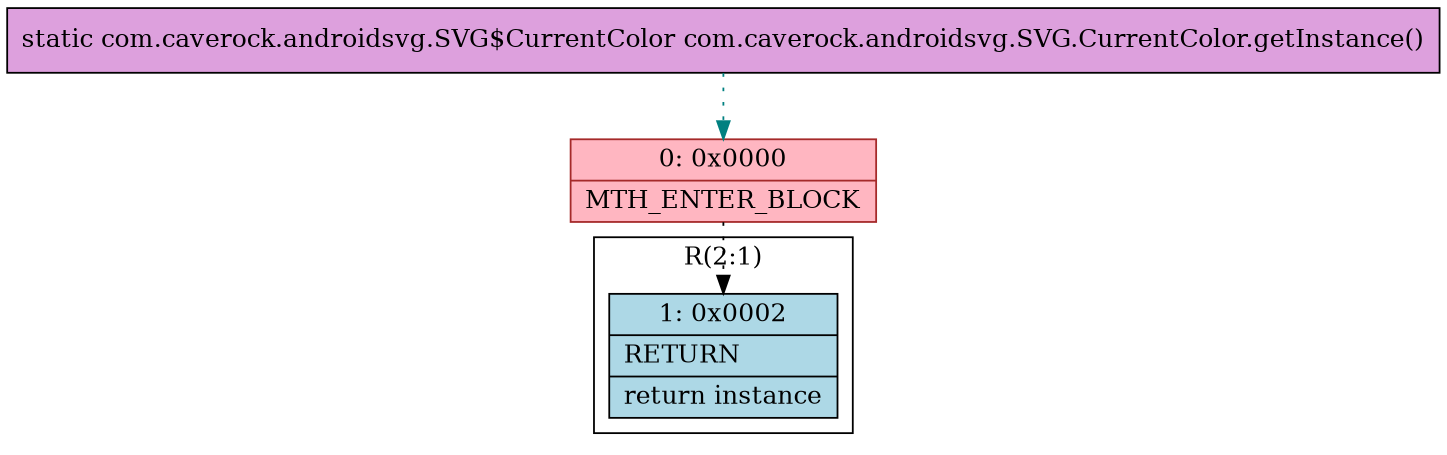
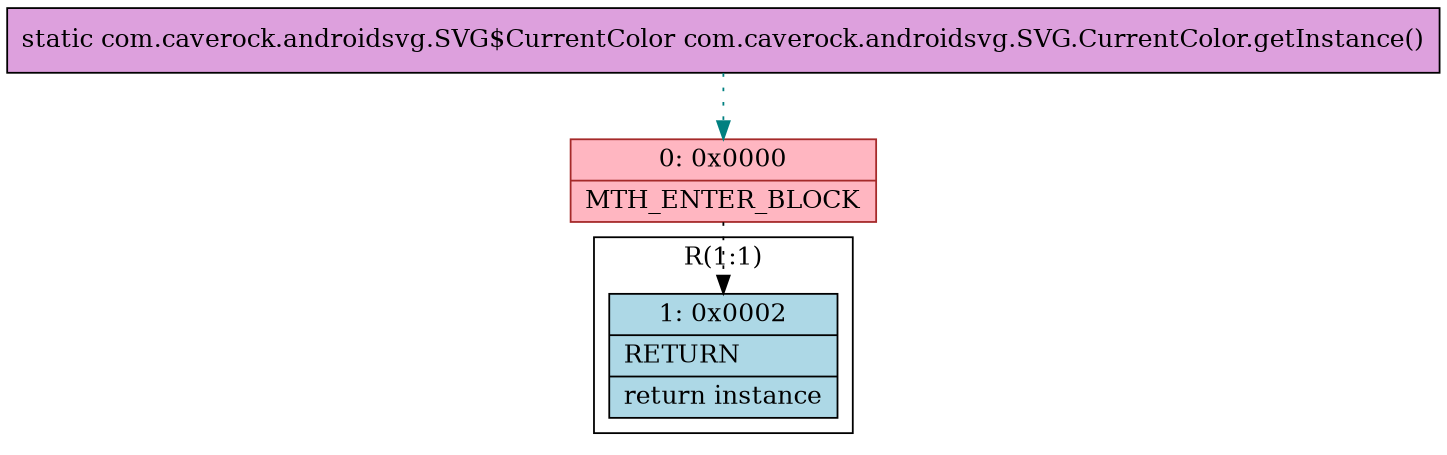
cluster "R(2:1)": label "R(2:1)" -> "R(1:1)"
